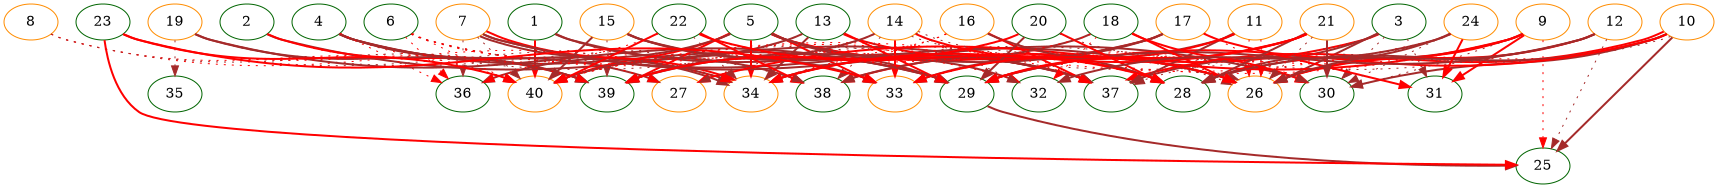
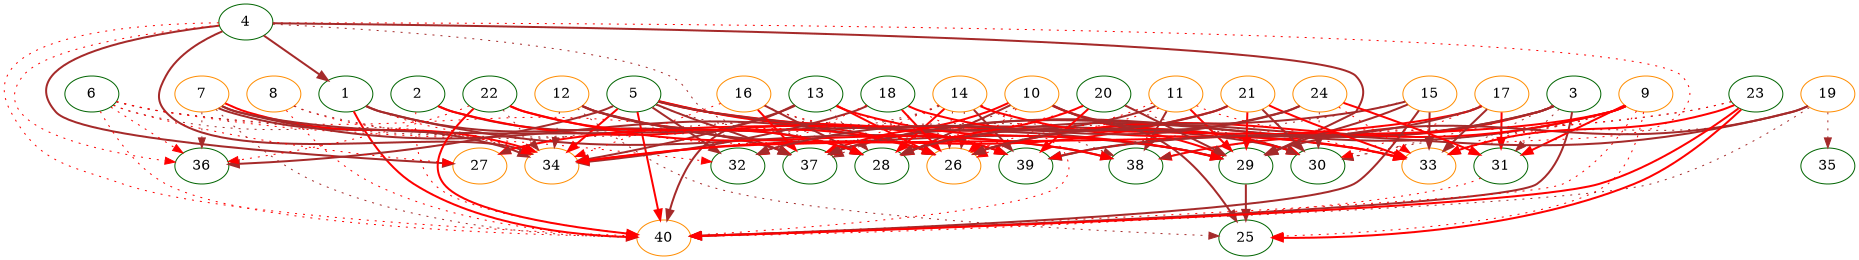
edge "4" -> "39": now "4" -> "1"
edge "3" -> "40": style dotted -> bold
edge "24" -> "40": now "31" -> "40"
